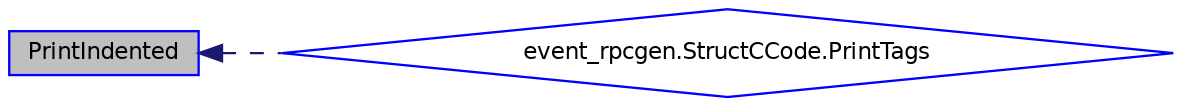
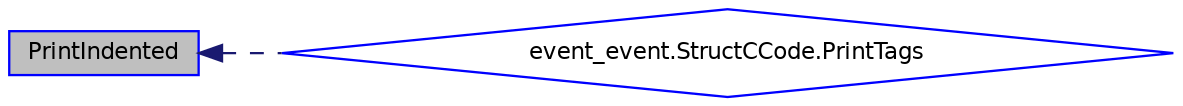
node "event_rpcgen.StructCCode.PrintTags": label "event_rpcgen.StructCCode.PrintTags" -> "event_event.StructCCode.PrintTags"
